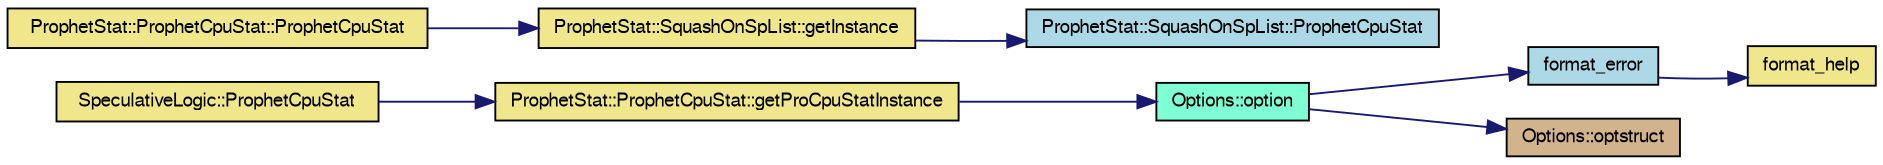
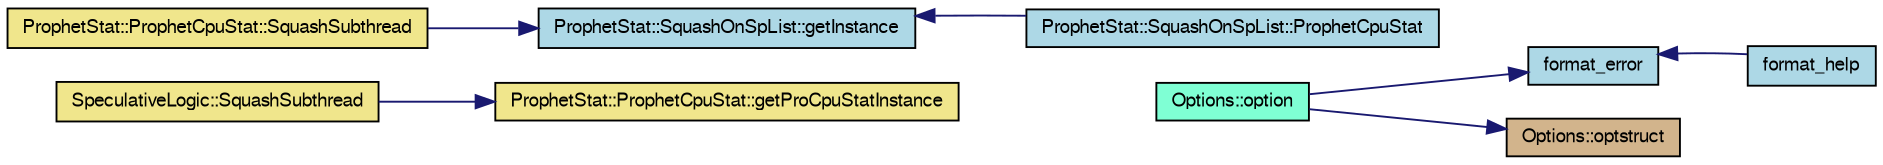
node "ProphetStat::ProphetCpuStat::ProphetCpuStat": label "ProphetStat::ProphetCpuStat::ProphetCpuStat" -> "ProphetStat::ProphetCpuStat::SquashSubthread"
node "ProphetStat::SquashOnSpList::getInstance": fillcolor khaki -> lightblue
edge "ProphetStat::SquashOnSpList::getInstance" -> "ProphetStat::SquashOnSpList::ProphetCpuStat": reversed
node "format_help": fillcolor khaki -> lightblue
edge "format_error" -> "format_help": reversed
node "SpeculativeLogic::ProphetCpuStat": label "SpeculativeLogic::ProphetCpuStat" -> "SpeculativeLogic::SquashSubthread"
edge "ProphetStat::ProphetCpuStat::getProCpuStatInstance" -> "Options::option": removed
